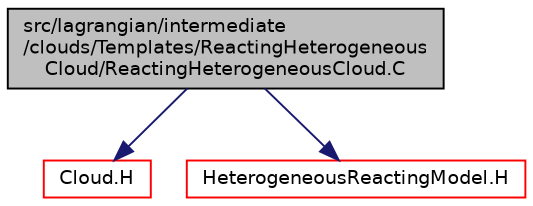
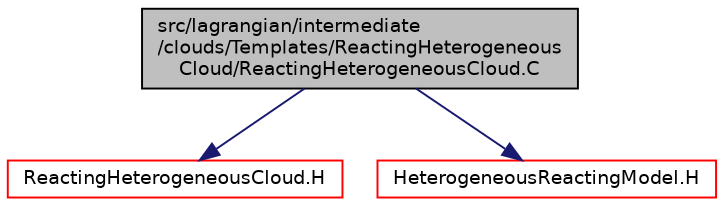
node "Cloud.H": label "Cloud.H" -> "ReactingHeterogeneousCloud.H"
